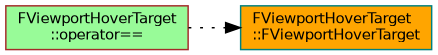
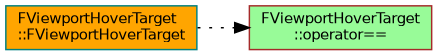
edge "FViewportHoverTarget ::operator==" -> "FViewportHoverTarget ::FViewportHoverTarget": reversed
